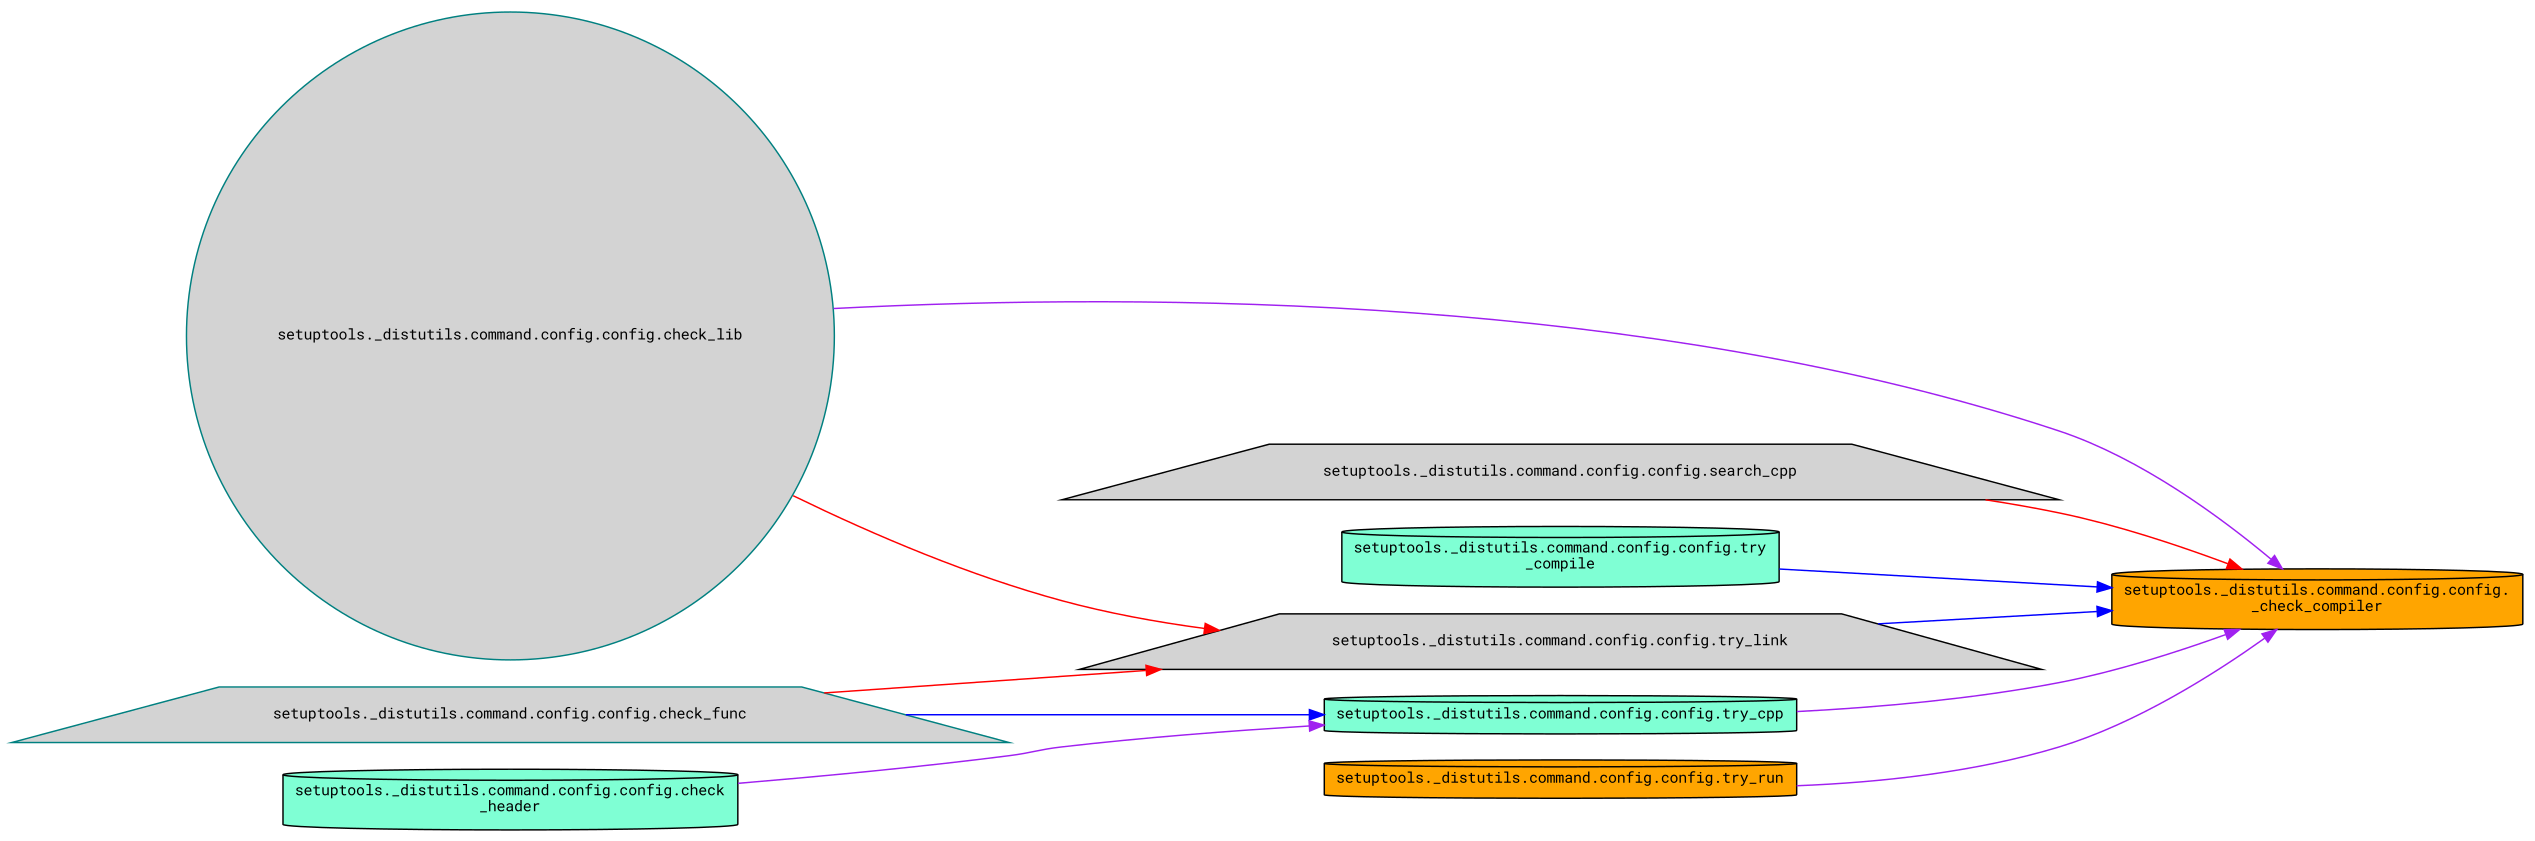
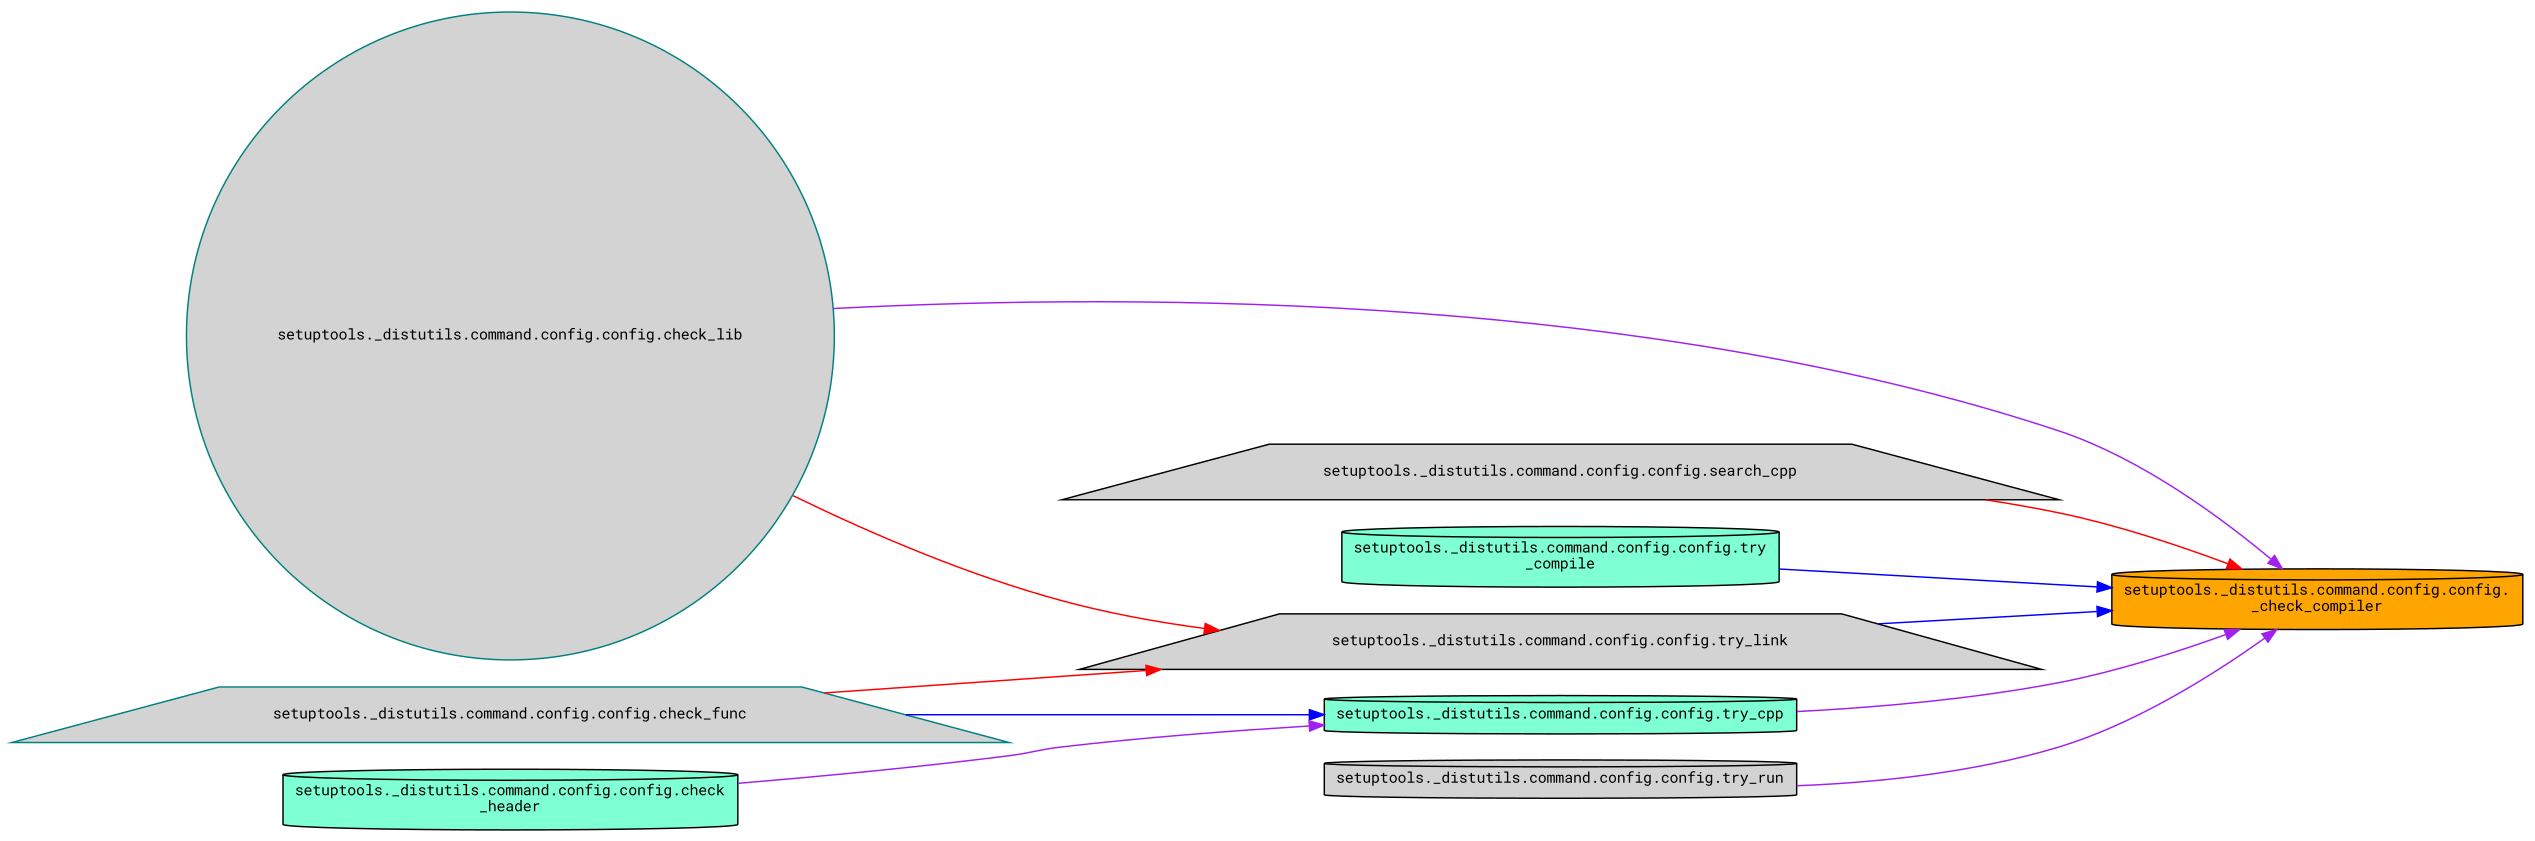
node "setuptools._distutils.command.config.config.try_run": fillcolor orange -> lightgrey
